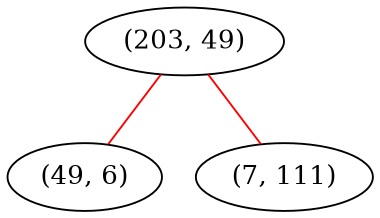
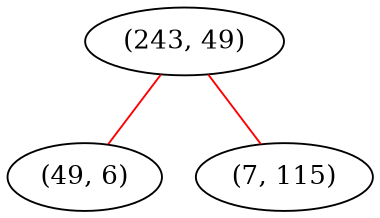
node "(203, 49)": label "(203, 49)" -> "(243, 49)"
node "(7, 111)": label "(7, 111)" -> "(7, 115)"
